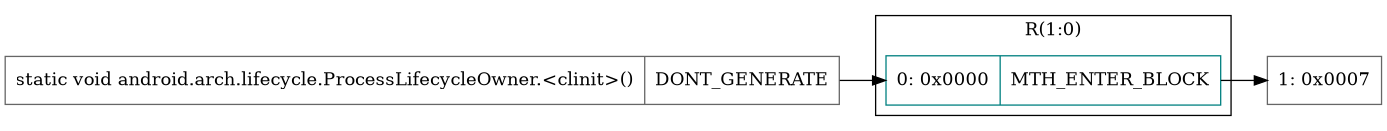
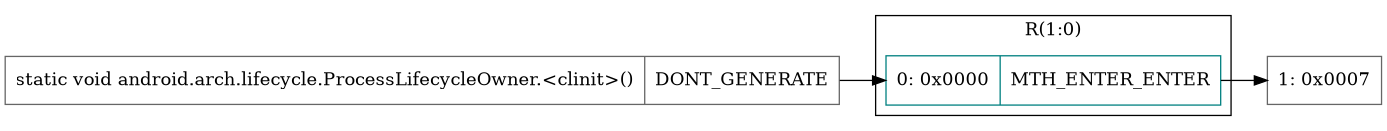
node "0: 0x0000": text "MTH_ENTER_BLOCK" -> "MTH_ENTER_ENTER"
